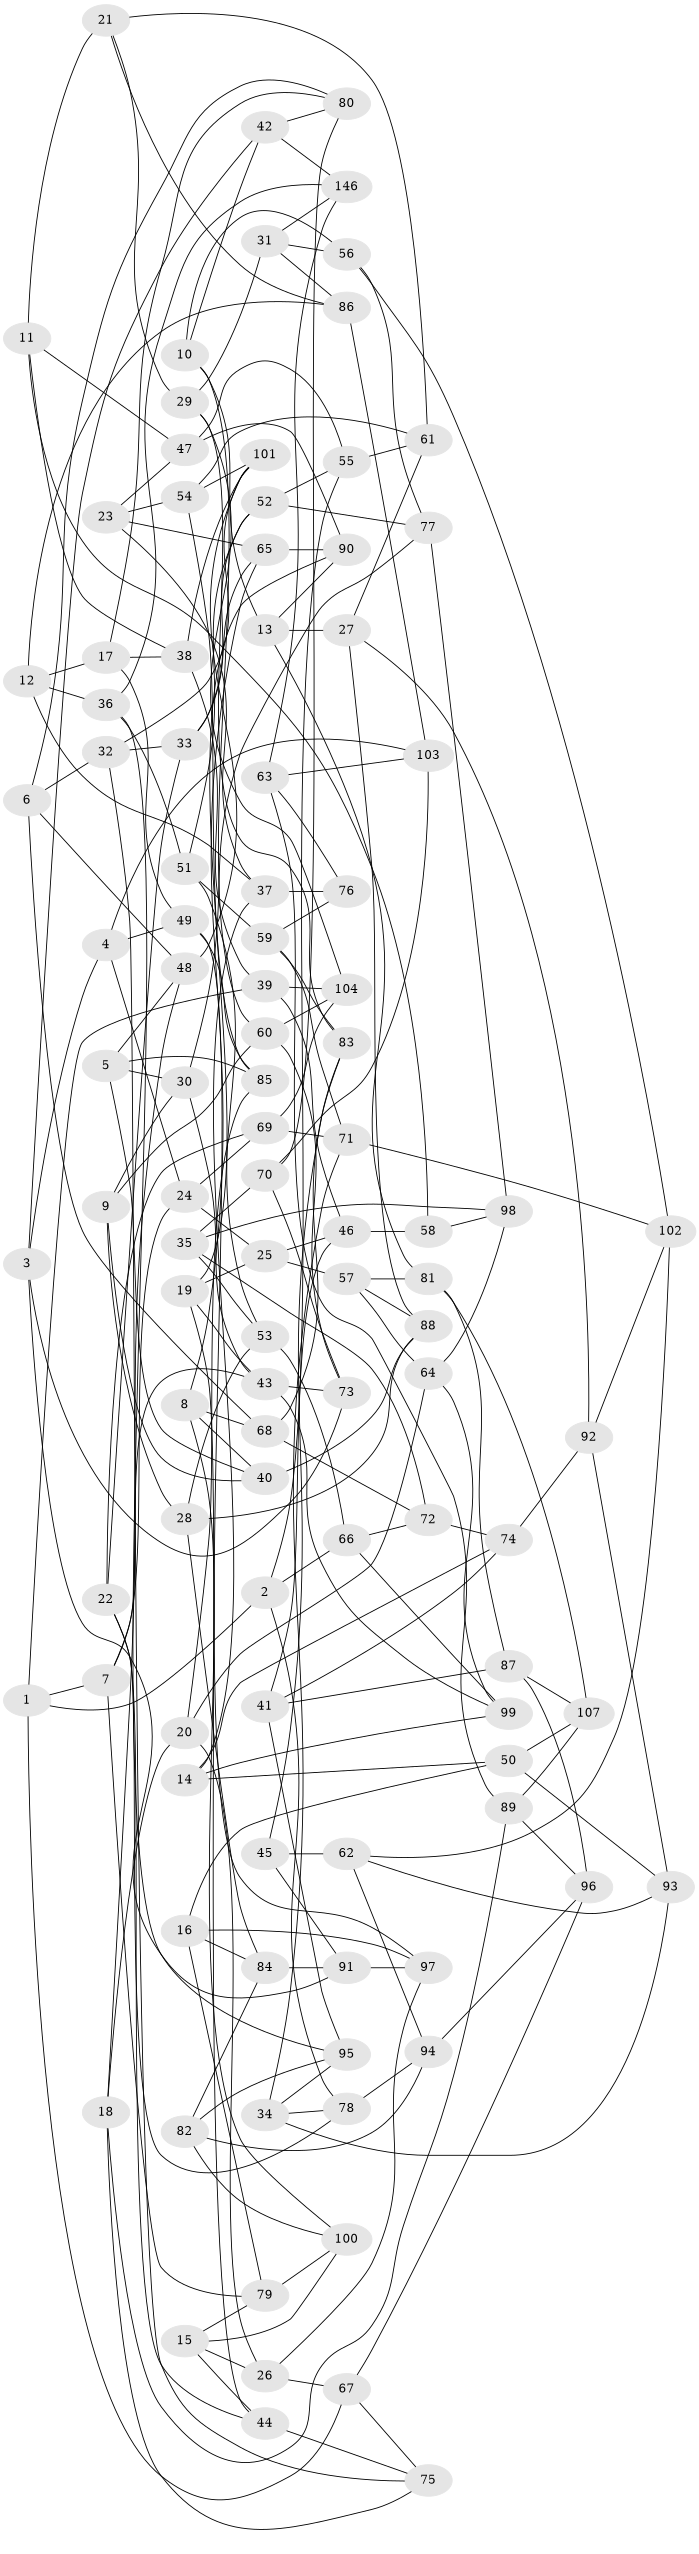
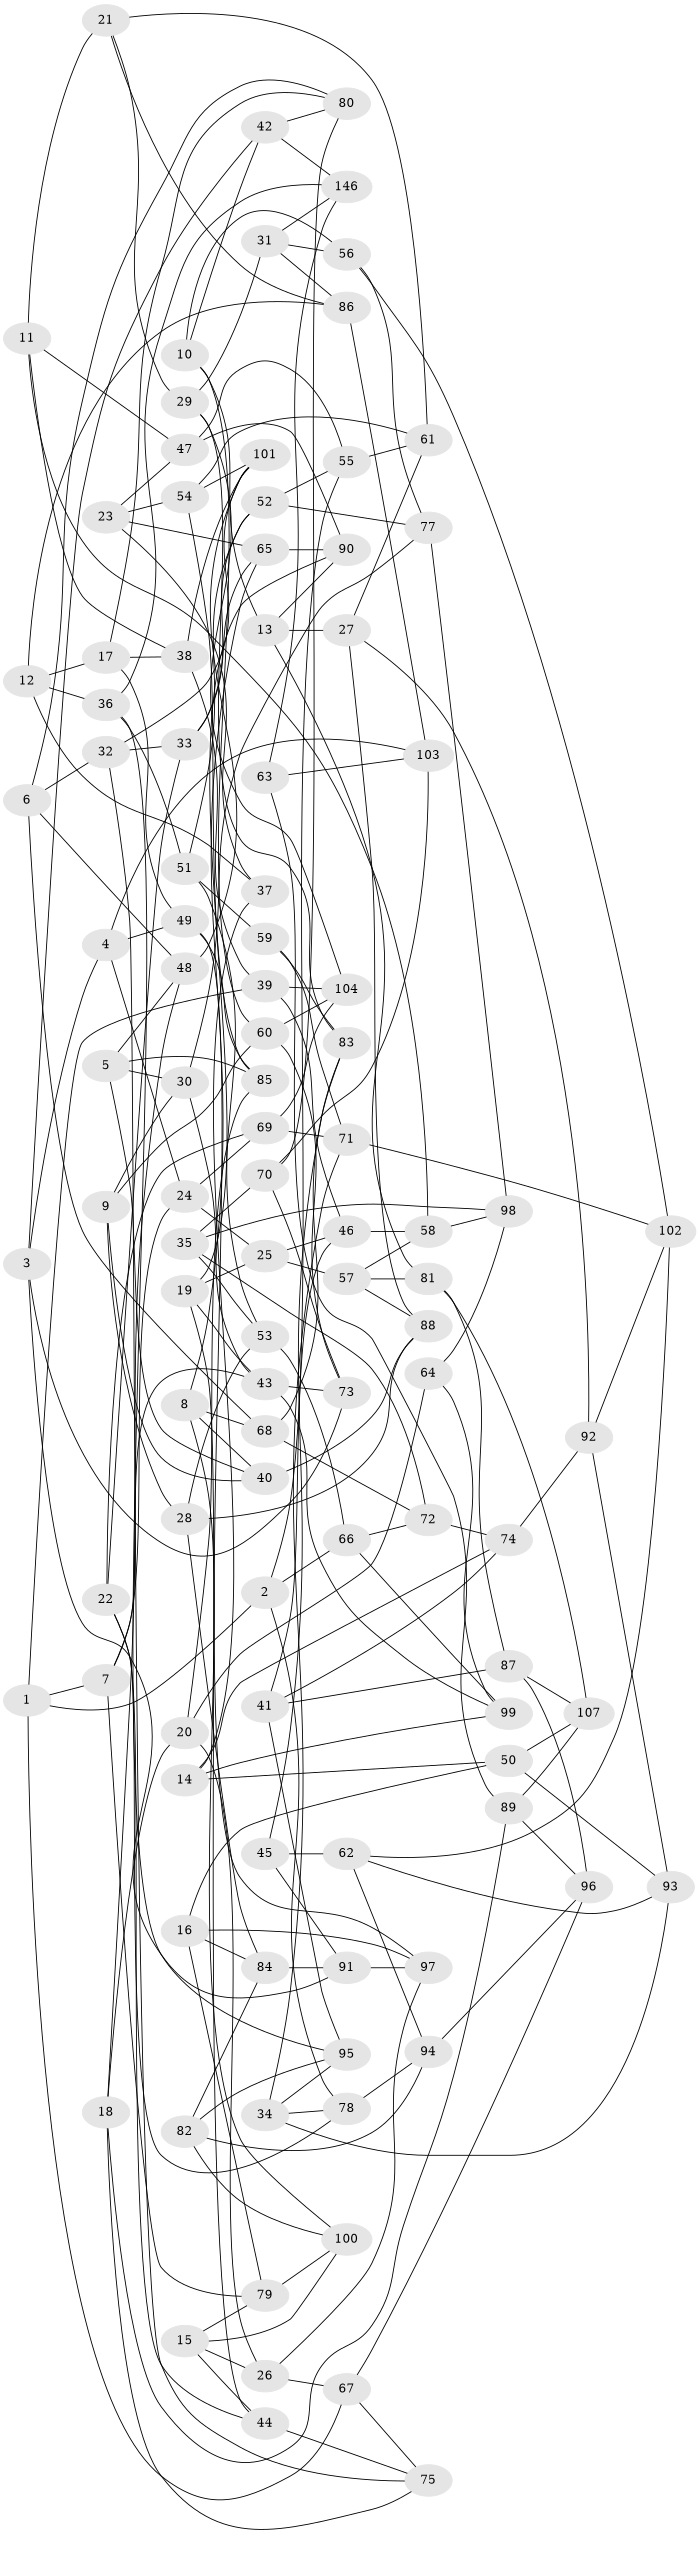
node "76": removed
edge "57" -- "64": now "57" -- "58"
